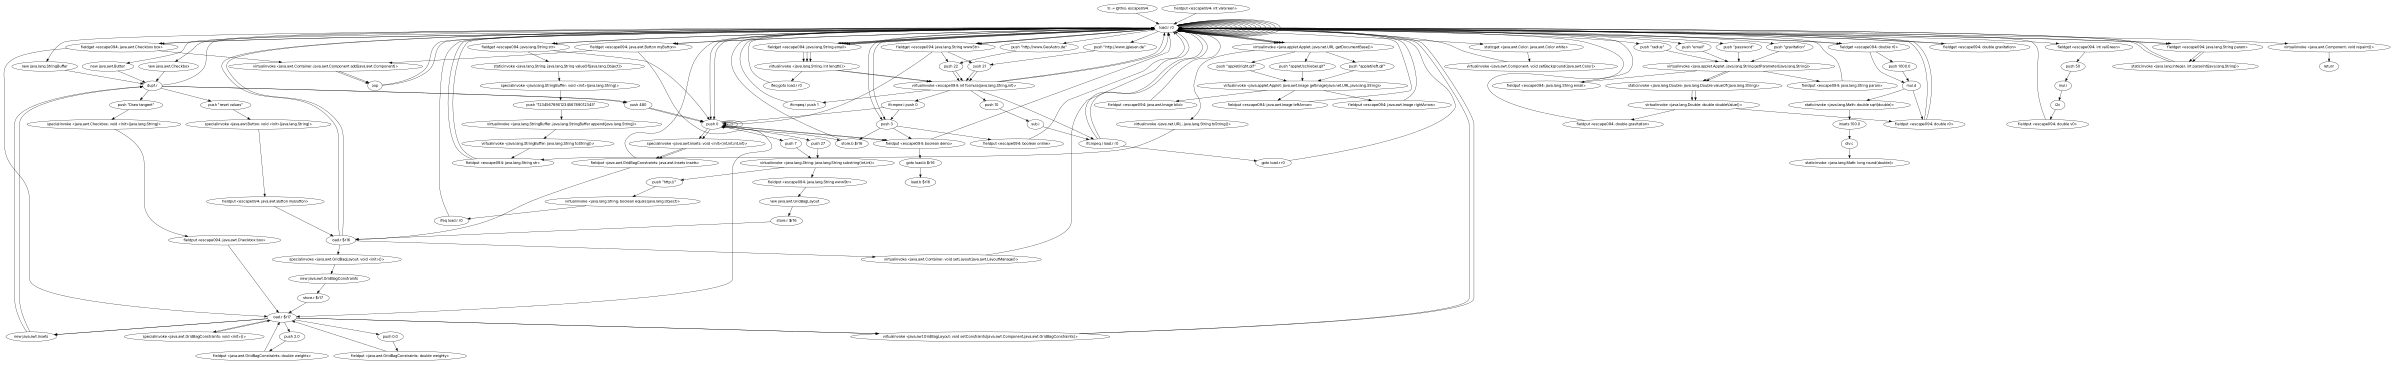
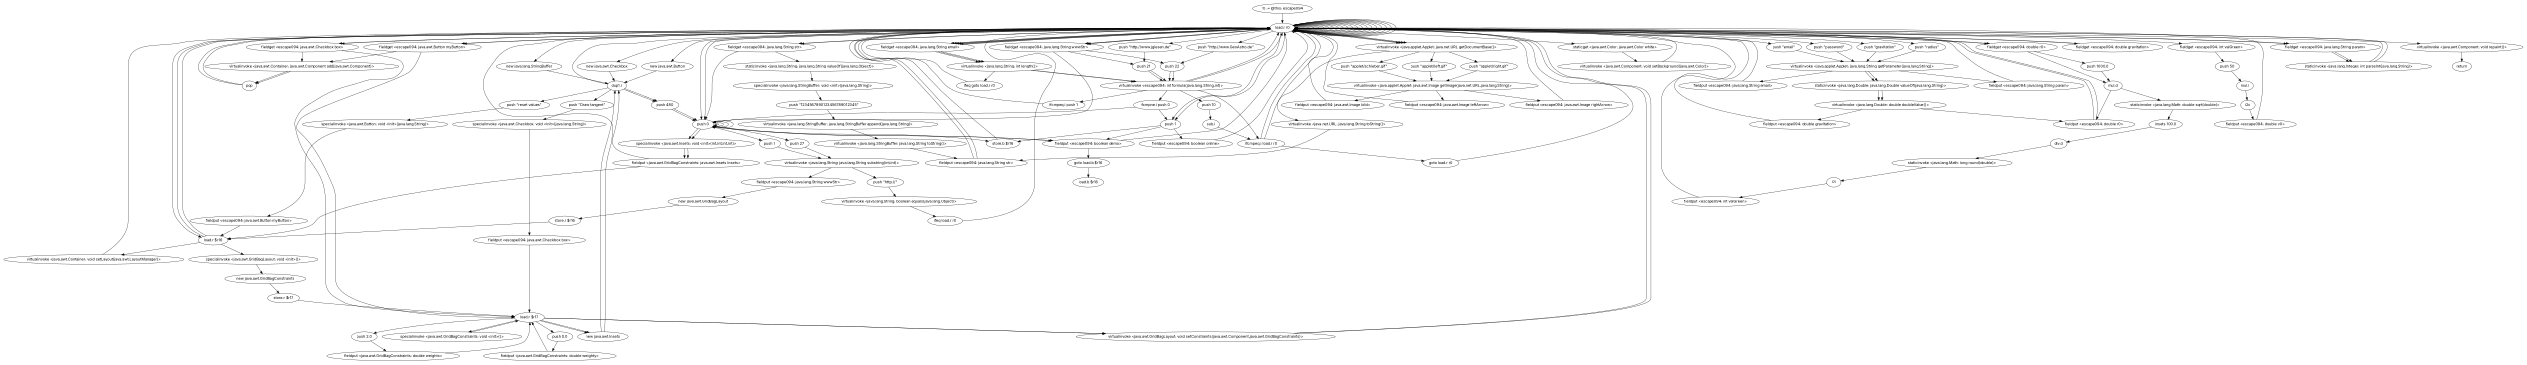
edge "load.r r0" -> "load.r $r16": added
node "push 3": label "push 3" -> "push 1"
node "l2i": added
